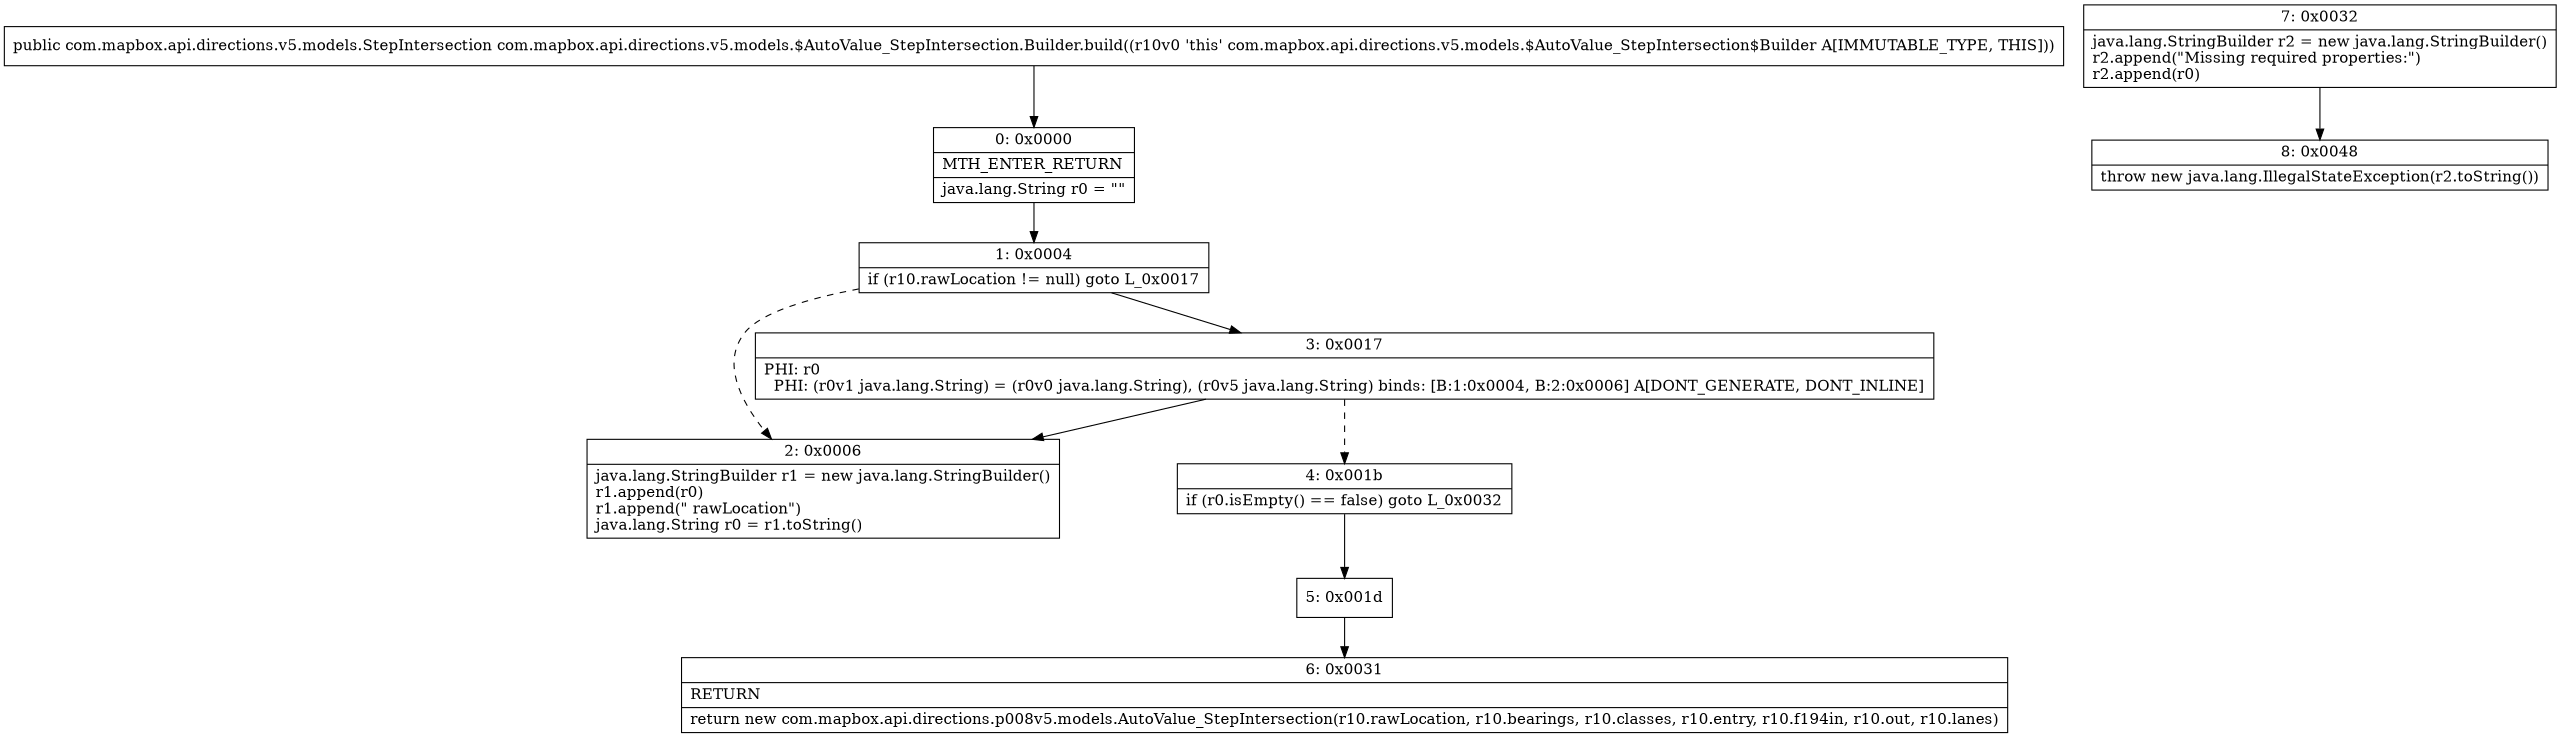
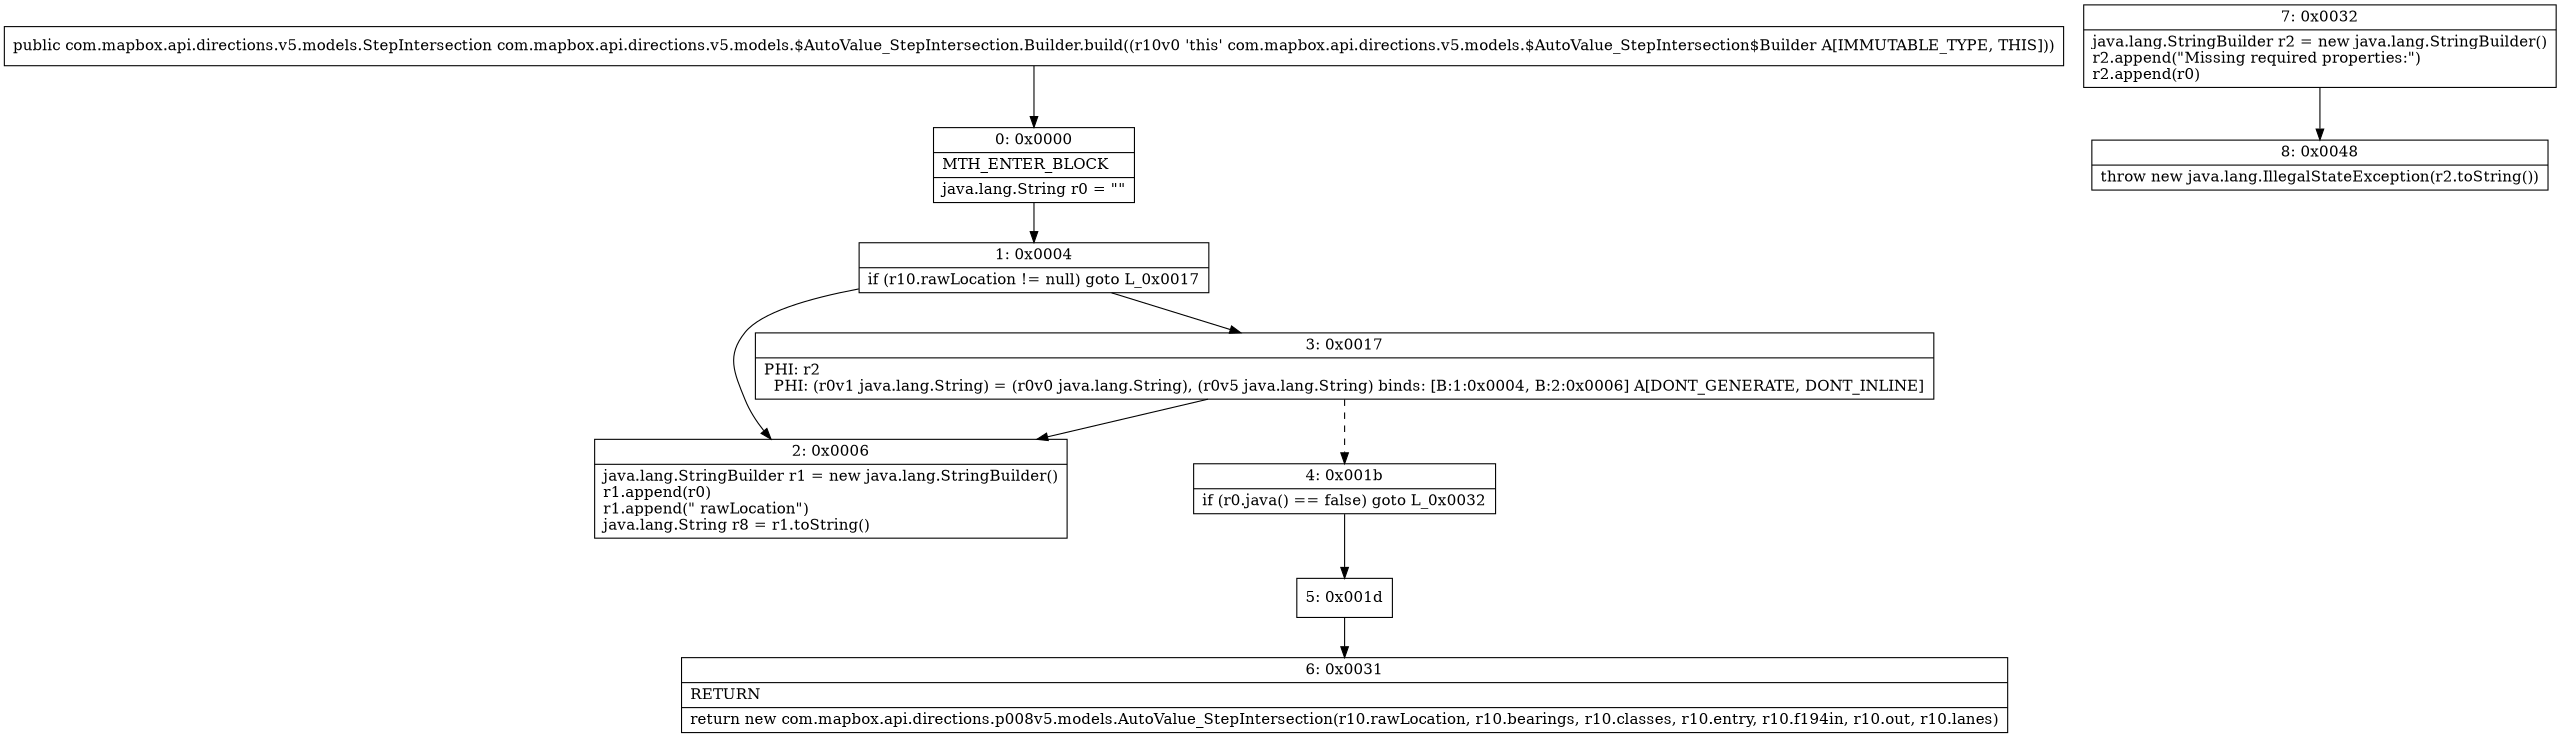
node "0: 0x0000": text "MTH_ENTER_RETURN" -> "MTH_ENTER_BLOCK"
edge "1: 0x0004" -> "2: 0x0006": style dashed -> solid
node "3: 0x0017": text "PHI: r0" -> "PHI: r2"
node "4: 0x001b": text "if (r0.isEmpty() == false) goto L_0x0032" -> "if (r0.java() == false) goto L_0x0032"
node "2: 0x0006": text "java.lang.String r0 = r1.toString()" -> "java.lang.String r8 = r1.toString()"
